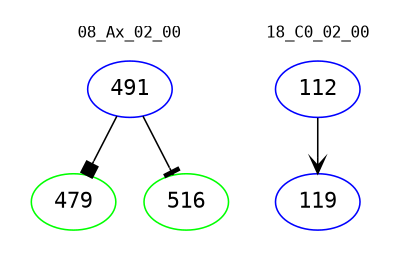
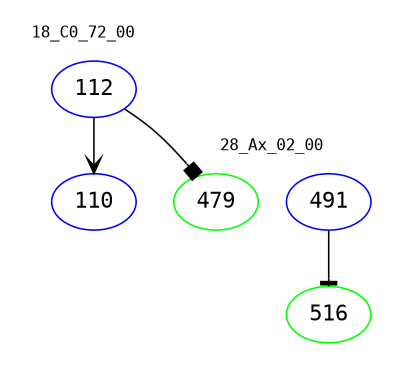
cluster "08_Ax_02_00": label "08_Ax_02_00" -> "28_Ax_02_00"
cluster "18_C0_02_00": label "18_C0_02_00" -> "18_C0_72_00"
edge "491" -> "479": now "112" -> "479"
node "119": label "119" -> "110"
